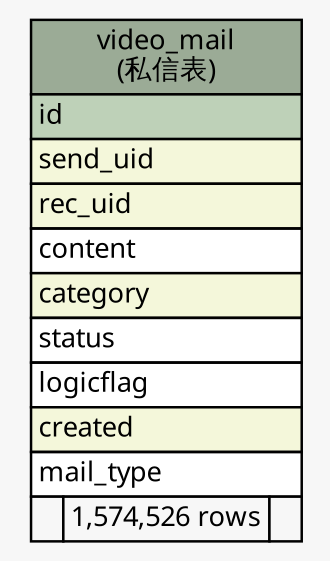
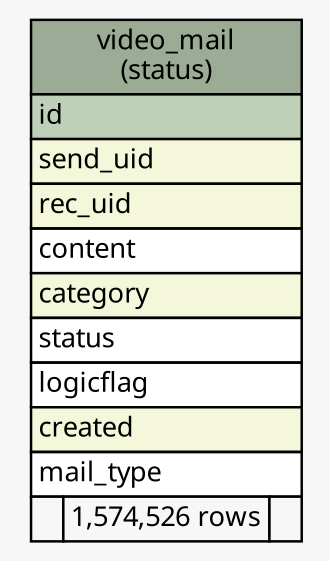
node "video_mail": text "(私信表)" -> "(status)"
